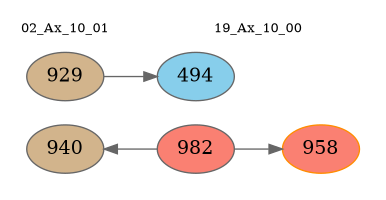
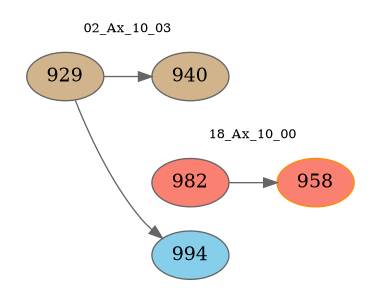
cluster "02_Ax_10_01": label "02_Ax_10_01" -> "02_Ax_10_03"
cluster "19_Ax_10_00": label "19_Ax_10_00" -> "18_Ax_10_00"
node "494": label "494" -> "994"
edge "982" -> "940": now "929" -> "940"
